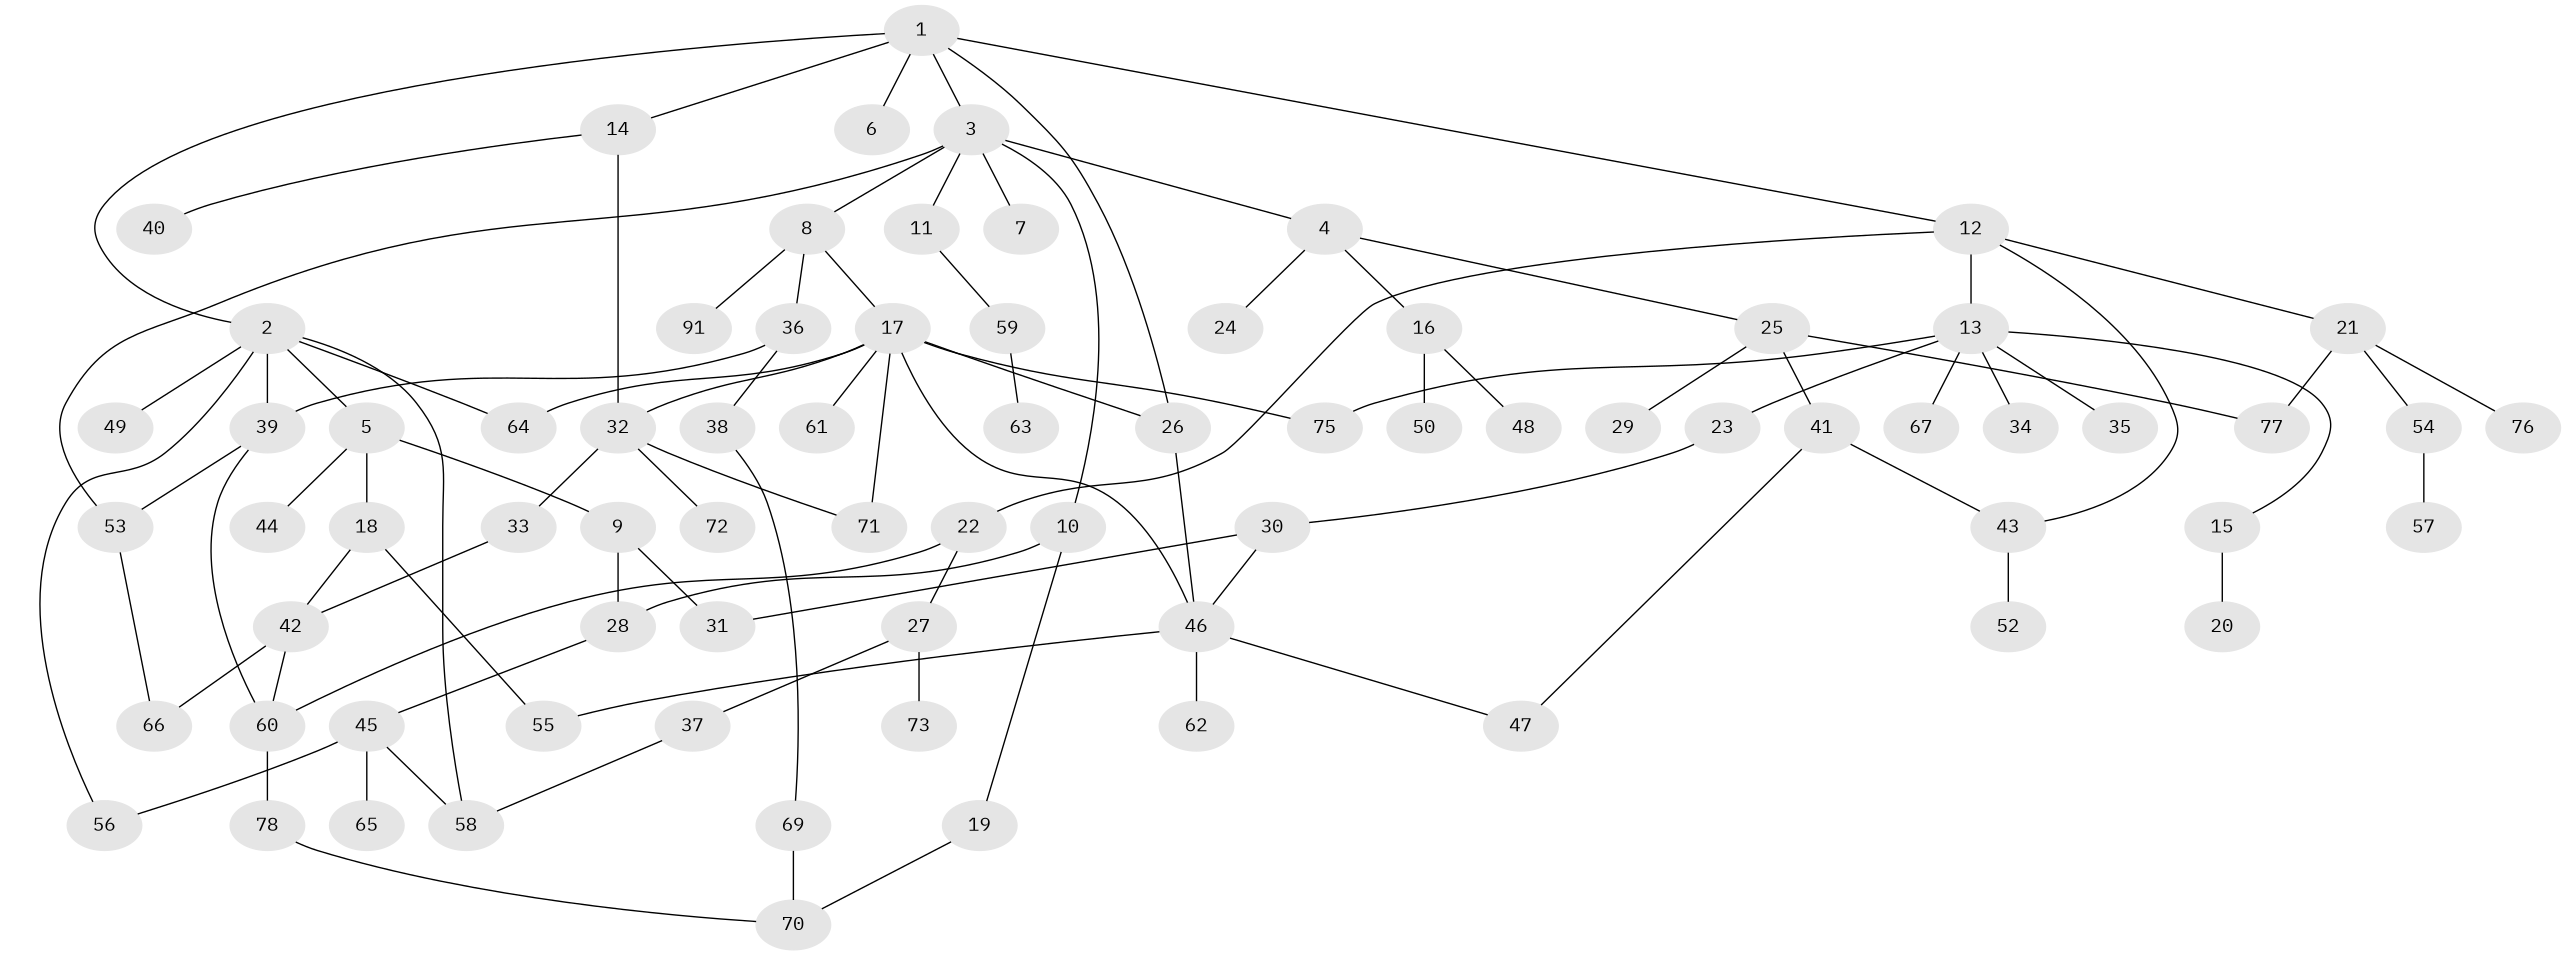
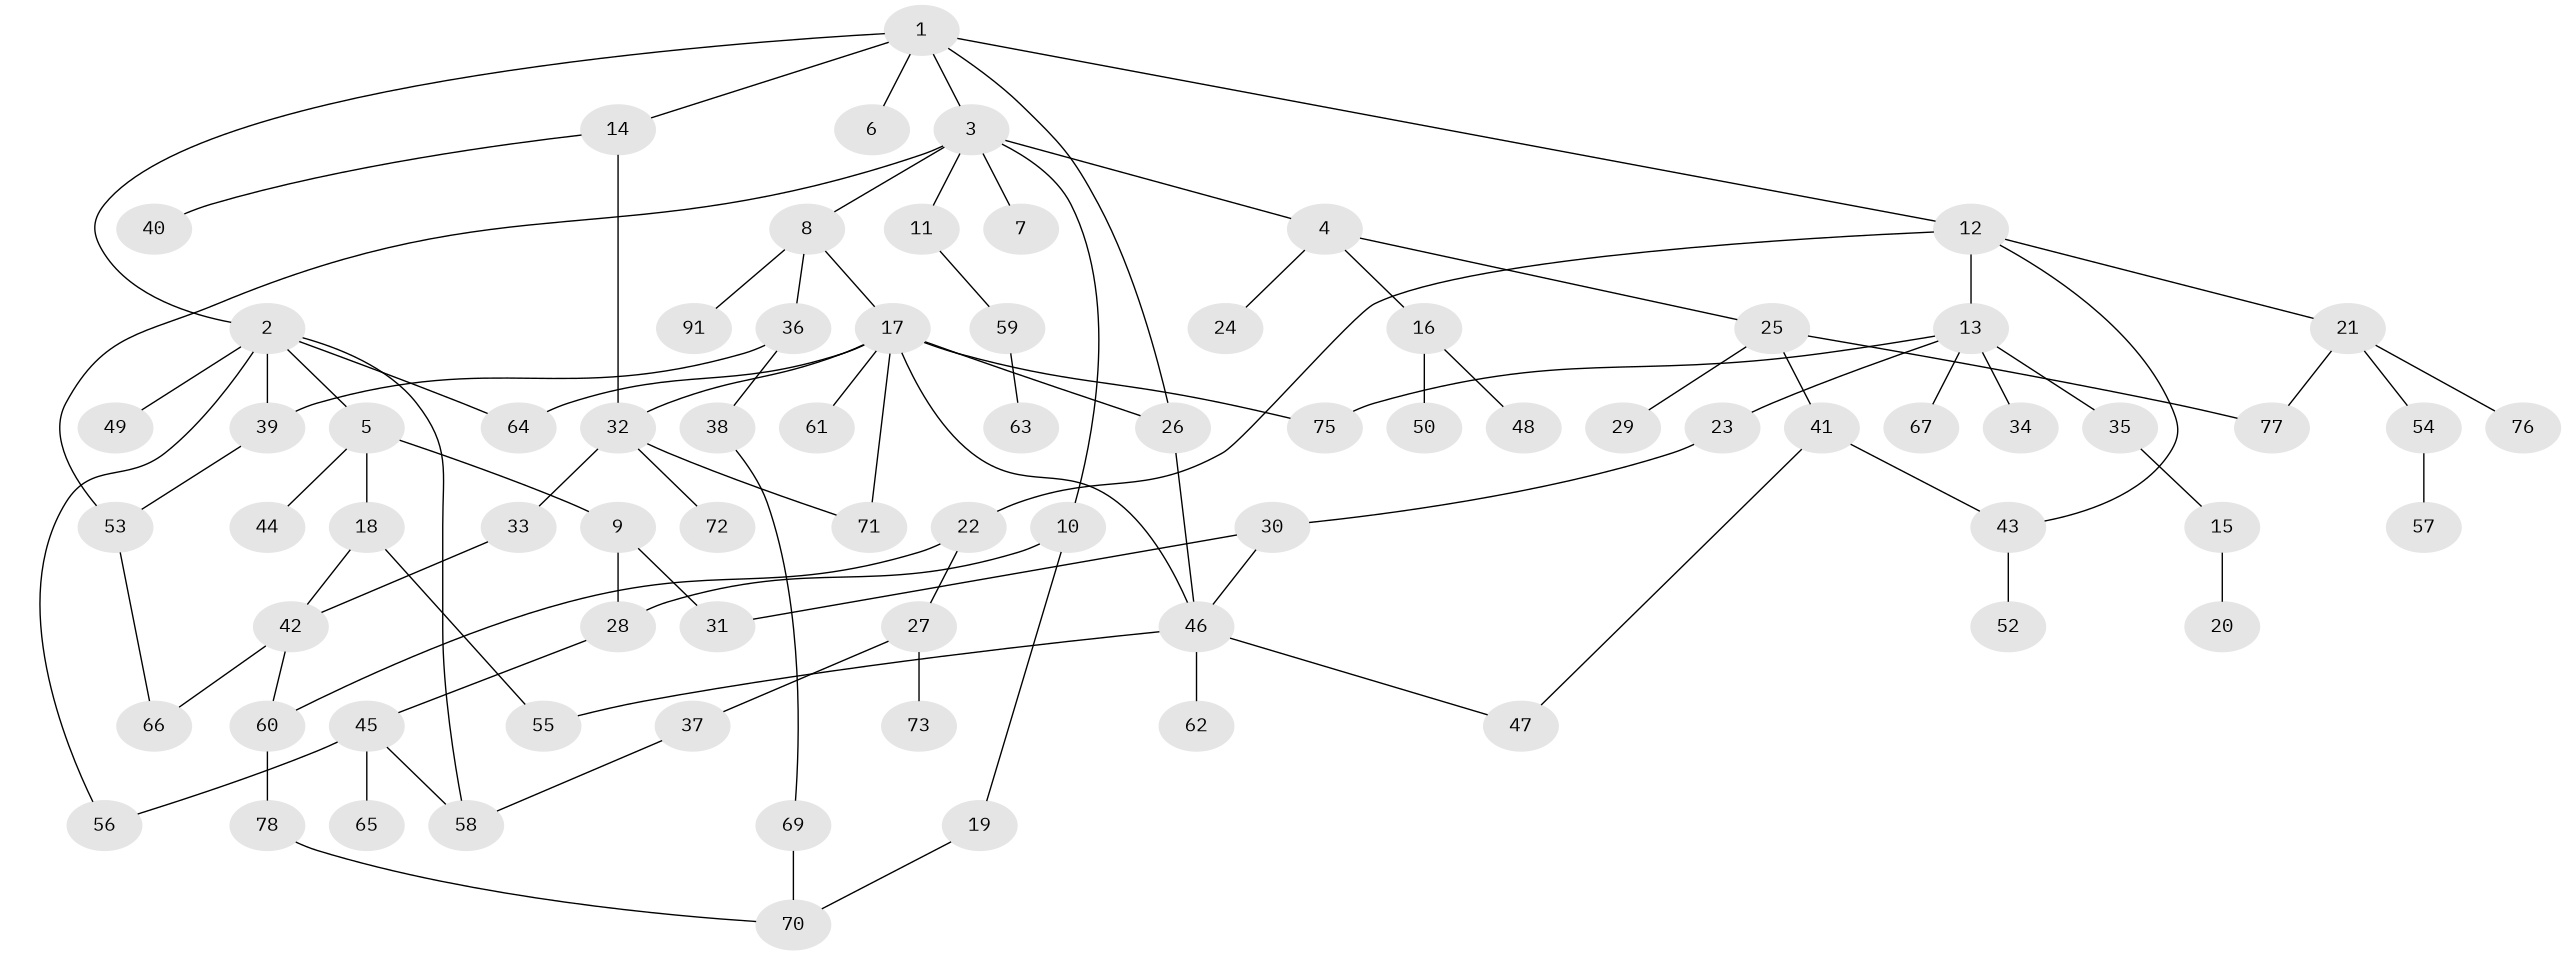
edge "13" -- "15": now "35" -- "15"
edge "39" -- "60": removed
